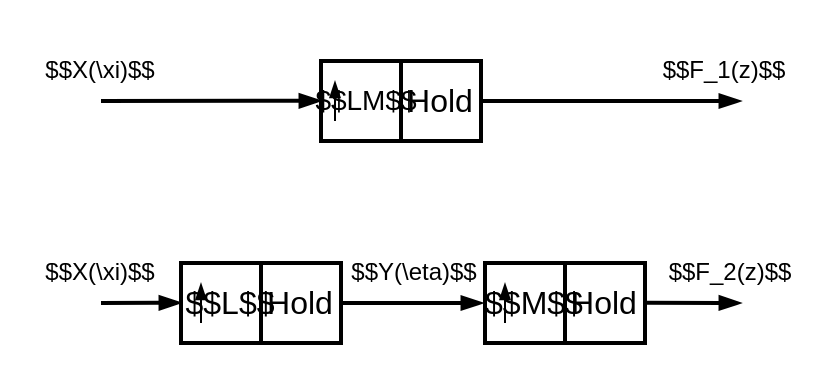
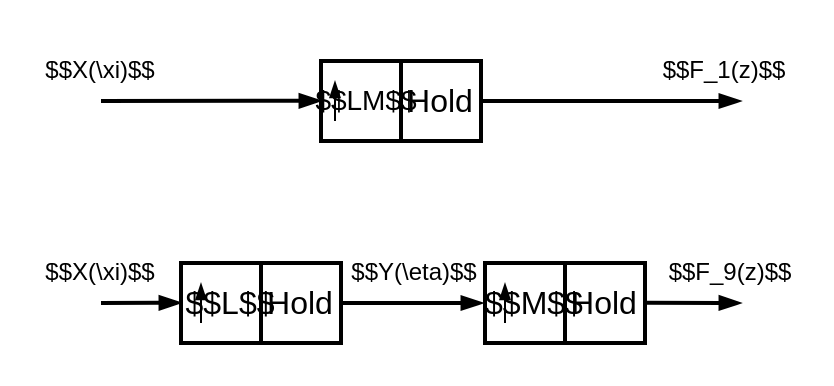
node "$$F_2(z)$$": label "$$F_2(z)$$" -> "$$F_9(z)$$"
